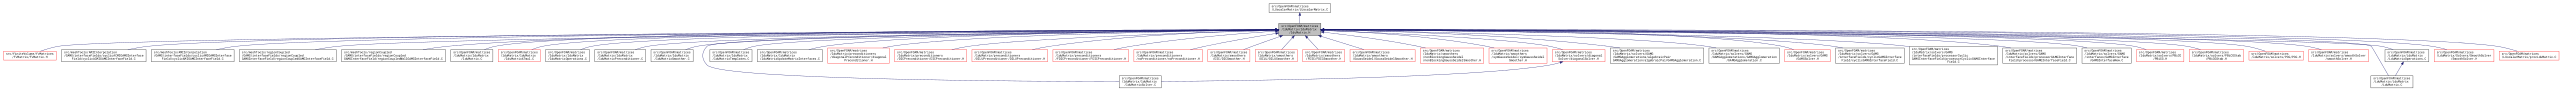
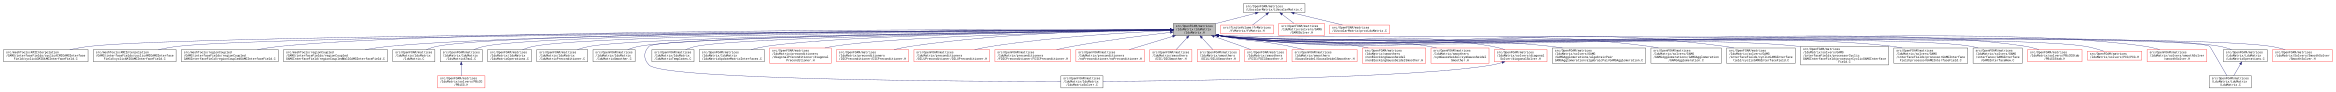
edge "src/OpenFOAM/matrices /LUscalarMatrix/procLduMatrix.C" -> "src/OpenFOAM/matrices /lduMatrix/lduMatrix /lduMatrix.H": now "src/OpenFOAM/matrices /LUscalarMatrix/procLduMatrix.C" -> "src/OpenFOAM/matrices /LUscalarMatrix/LUscalarMatrix.C"
edge "src/OpenFOAM/matrices /lduMatrix/solvers/GAMG /GAMGSolver.H" -> "src/OpenFOAM/matrices /lduMatrix/lduMatrix /lduMatrix.H": now "src/OpenFOAM/matrices /lduMatrix/solvers/GAMG /GAMGSolver.H" -> "src/OpenFOAM/matrices /LUscalarMatrix/LUscalarMatrix.C"
edge "src/OpenFOAM/matrices /lduMatrix/solvers/PBiCG /PBiCG.H" -> "src/OpenFOAM/matrices /lduMatrix/lduMatrix /lduMatrix.H": now "src/OpenFOAM/matrices /lduMatrix/solvers/PBiCG /PBiCG.H" -> "src/OpenFOAM/matrices /lduMatrix/lduMatrix /lduMatrixATmul.C"
edge "src/finiteVolume/fvMatrices /fvMatrix/fvMatrix.H" -> "src/OpenFOAM/matrices /lduMatrix/lduMatrix /lduMatrix.H": now "src/finiteVolume/fvMatrices /fvMatrix/fvMatrix.H" -> "src/OpenFOAM/matrices /LUscalarMatrix/LUscalarMatrix.C"
node "src/OpenFOAM/matrices /lduMatrix/lduMatrix /lduMatrixATmul.C": color red -> black
